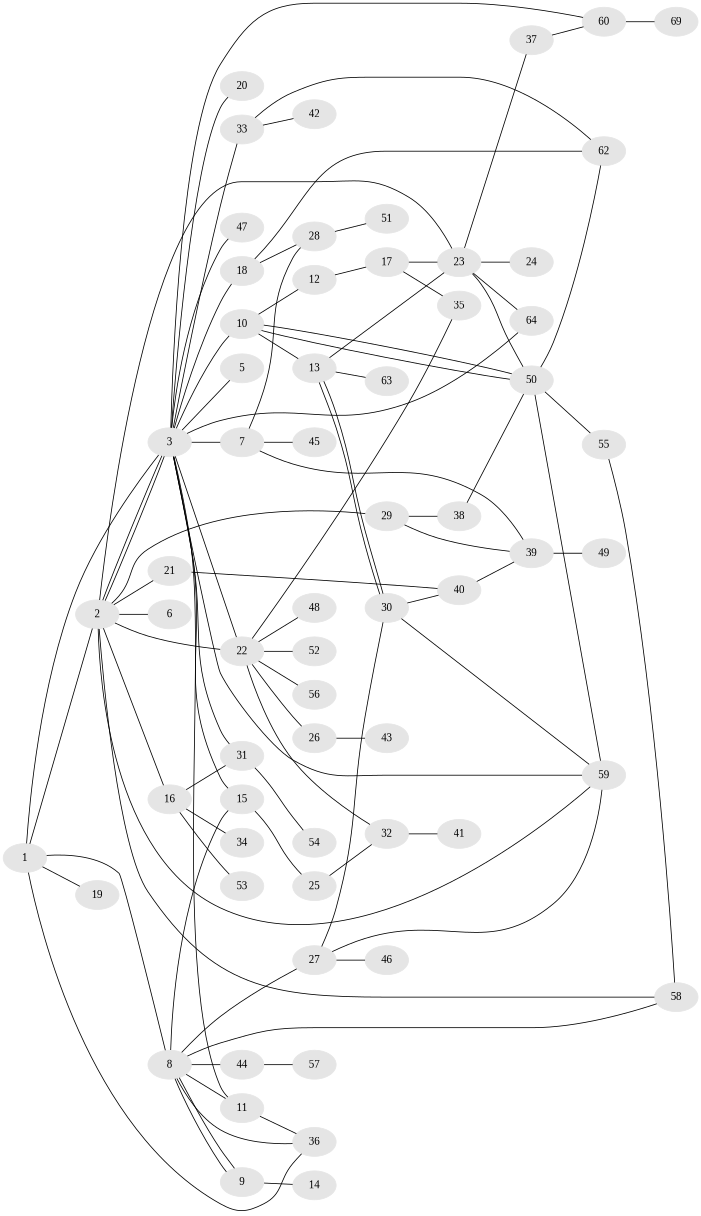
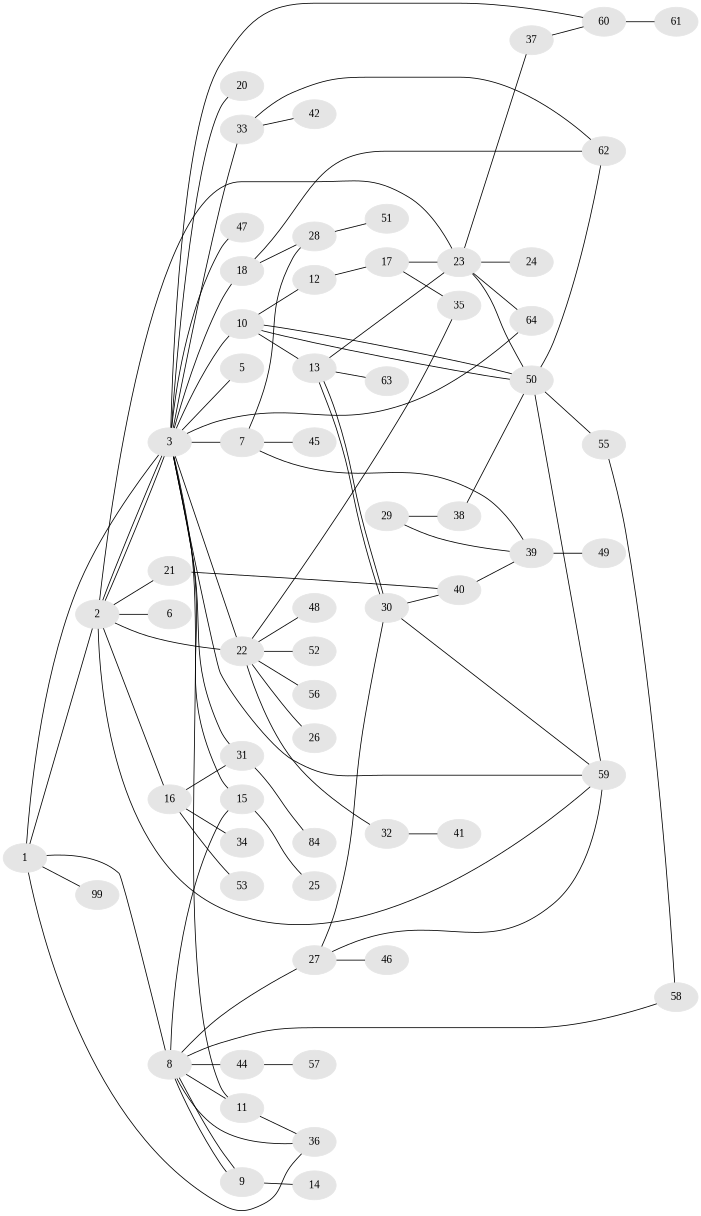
node "69": label "69" -> "61"
edge "29" -- "2": removed
node "43": removed
node "54": label "54" -> "84"
edge "32" -- "25": removed
node "19": label "19" -> "99"
edge "2" -- "58": removed
